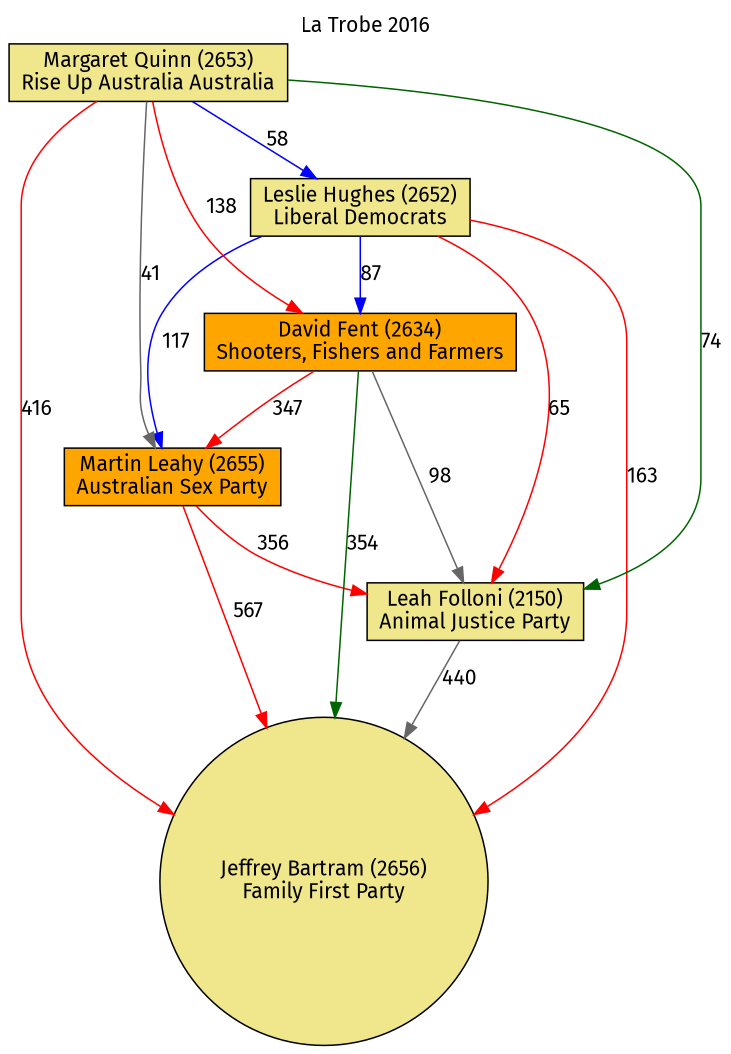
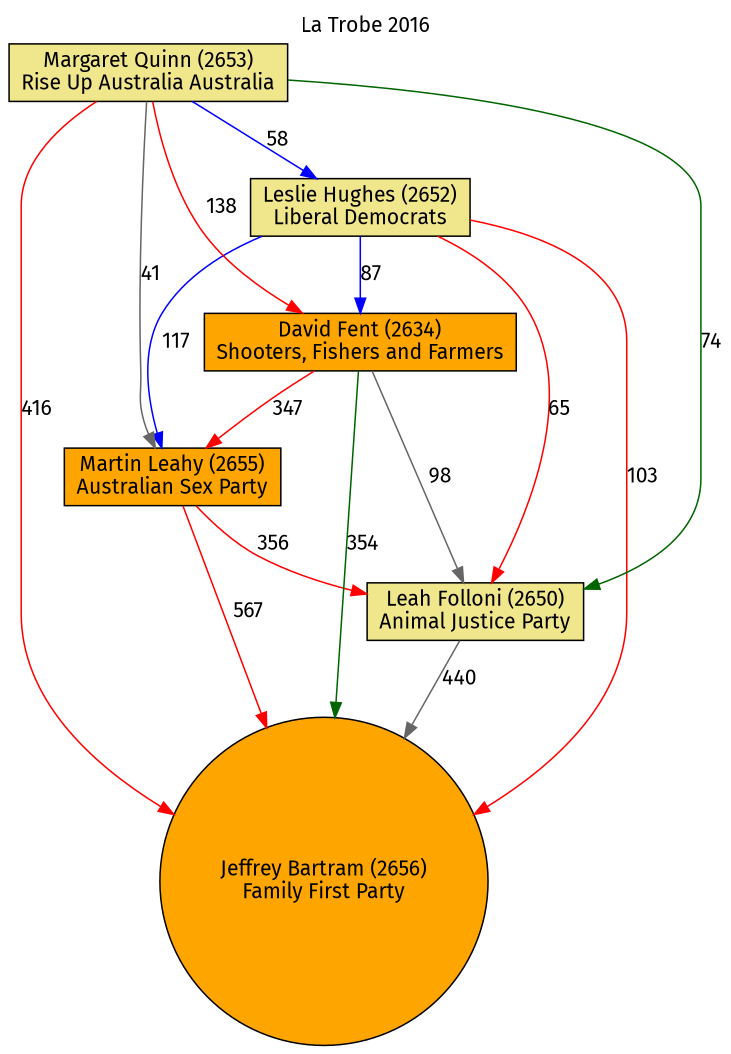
edge "Leslie Hughes (2652) Liberal Democrats" -> "Jeffrey Bartram (2656) Family First Party": label "163" -> "103"
node "Leah Folloni (2150) Animal Justice Party": label "Leah Folloni (2150) Animal Justice Party" -> "Leah Folloni (2650) Animal Justice Party"
node "Jeffrey Bartram (2656) Family First Party": fillcolor khaki -> orange
